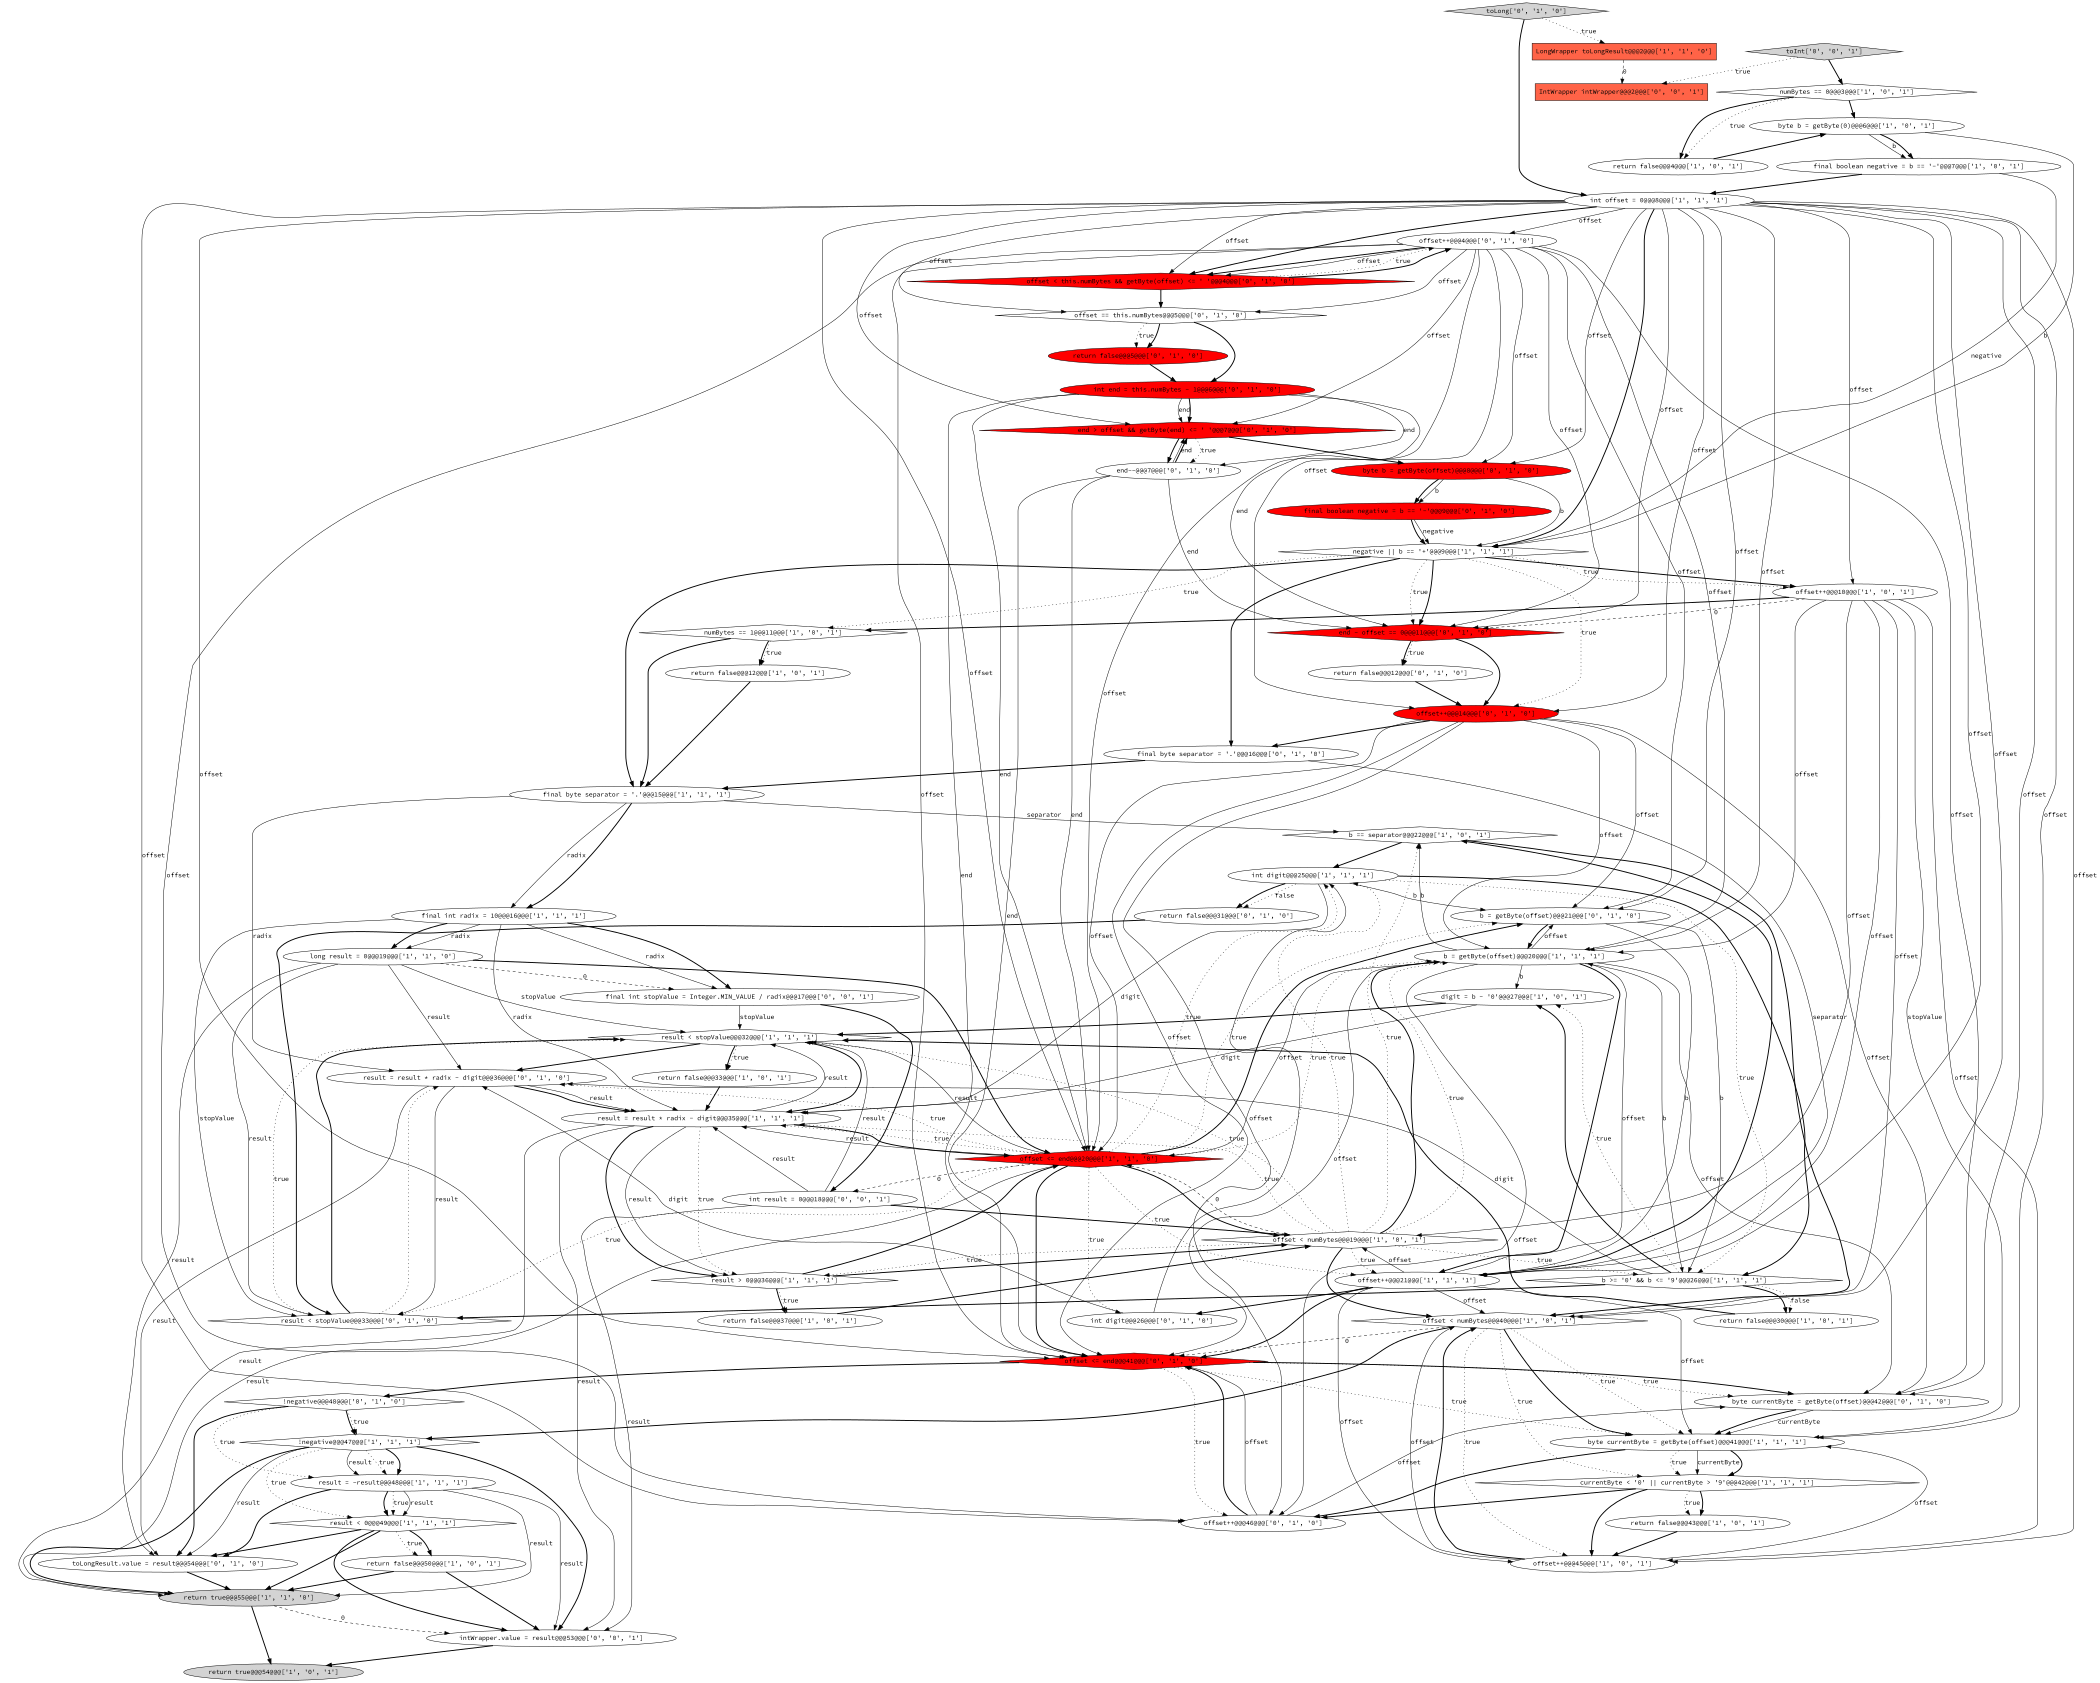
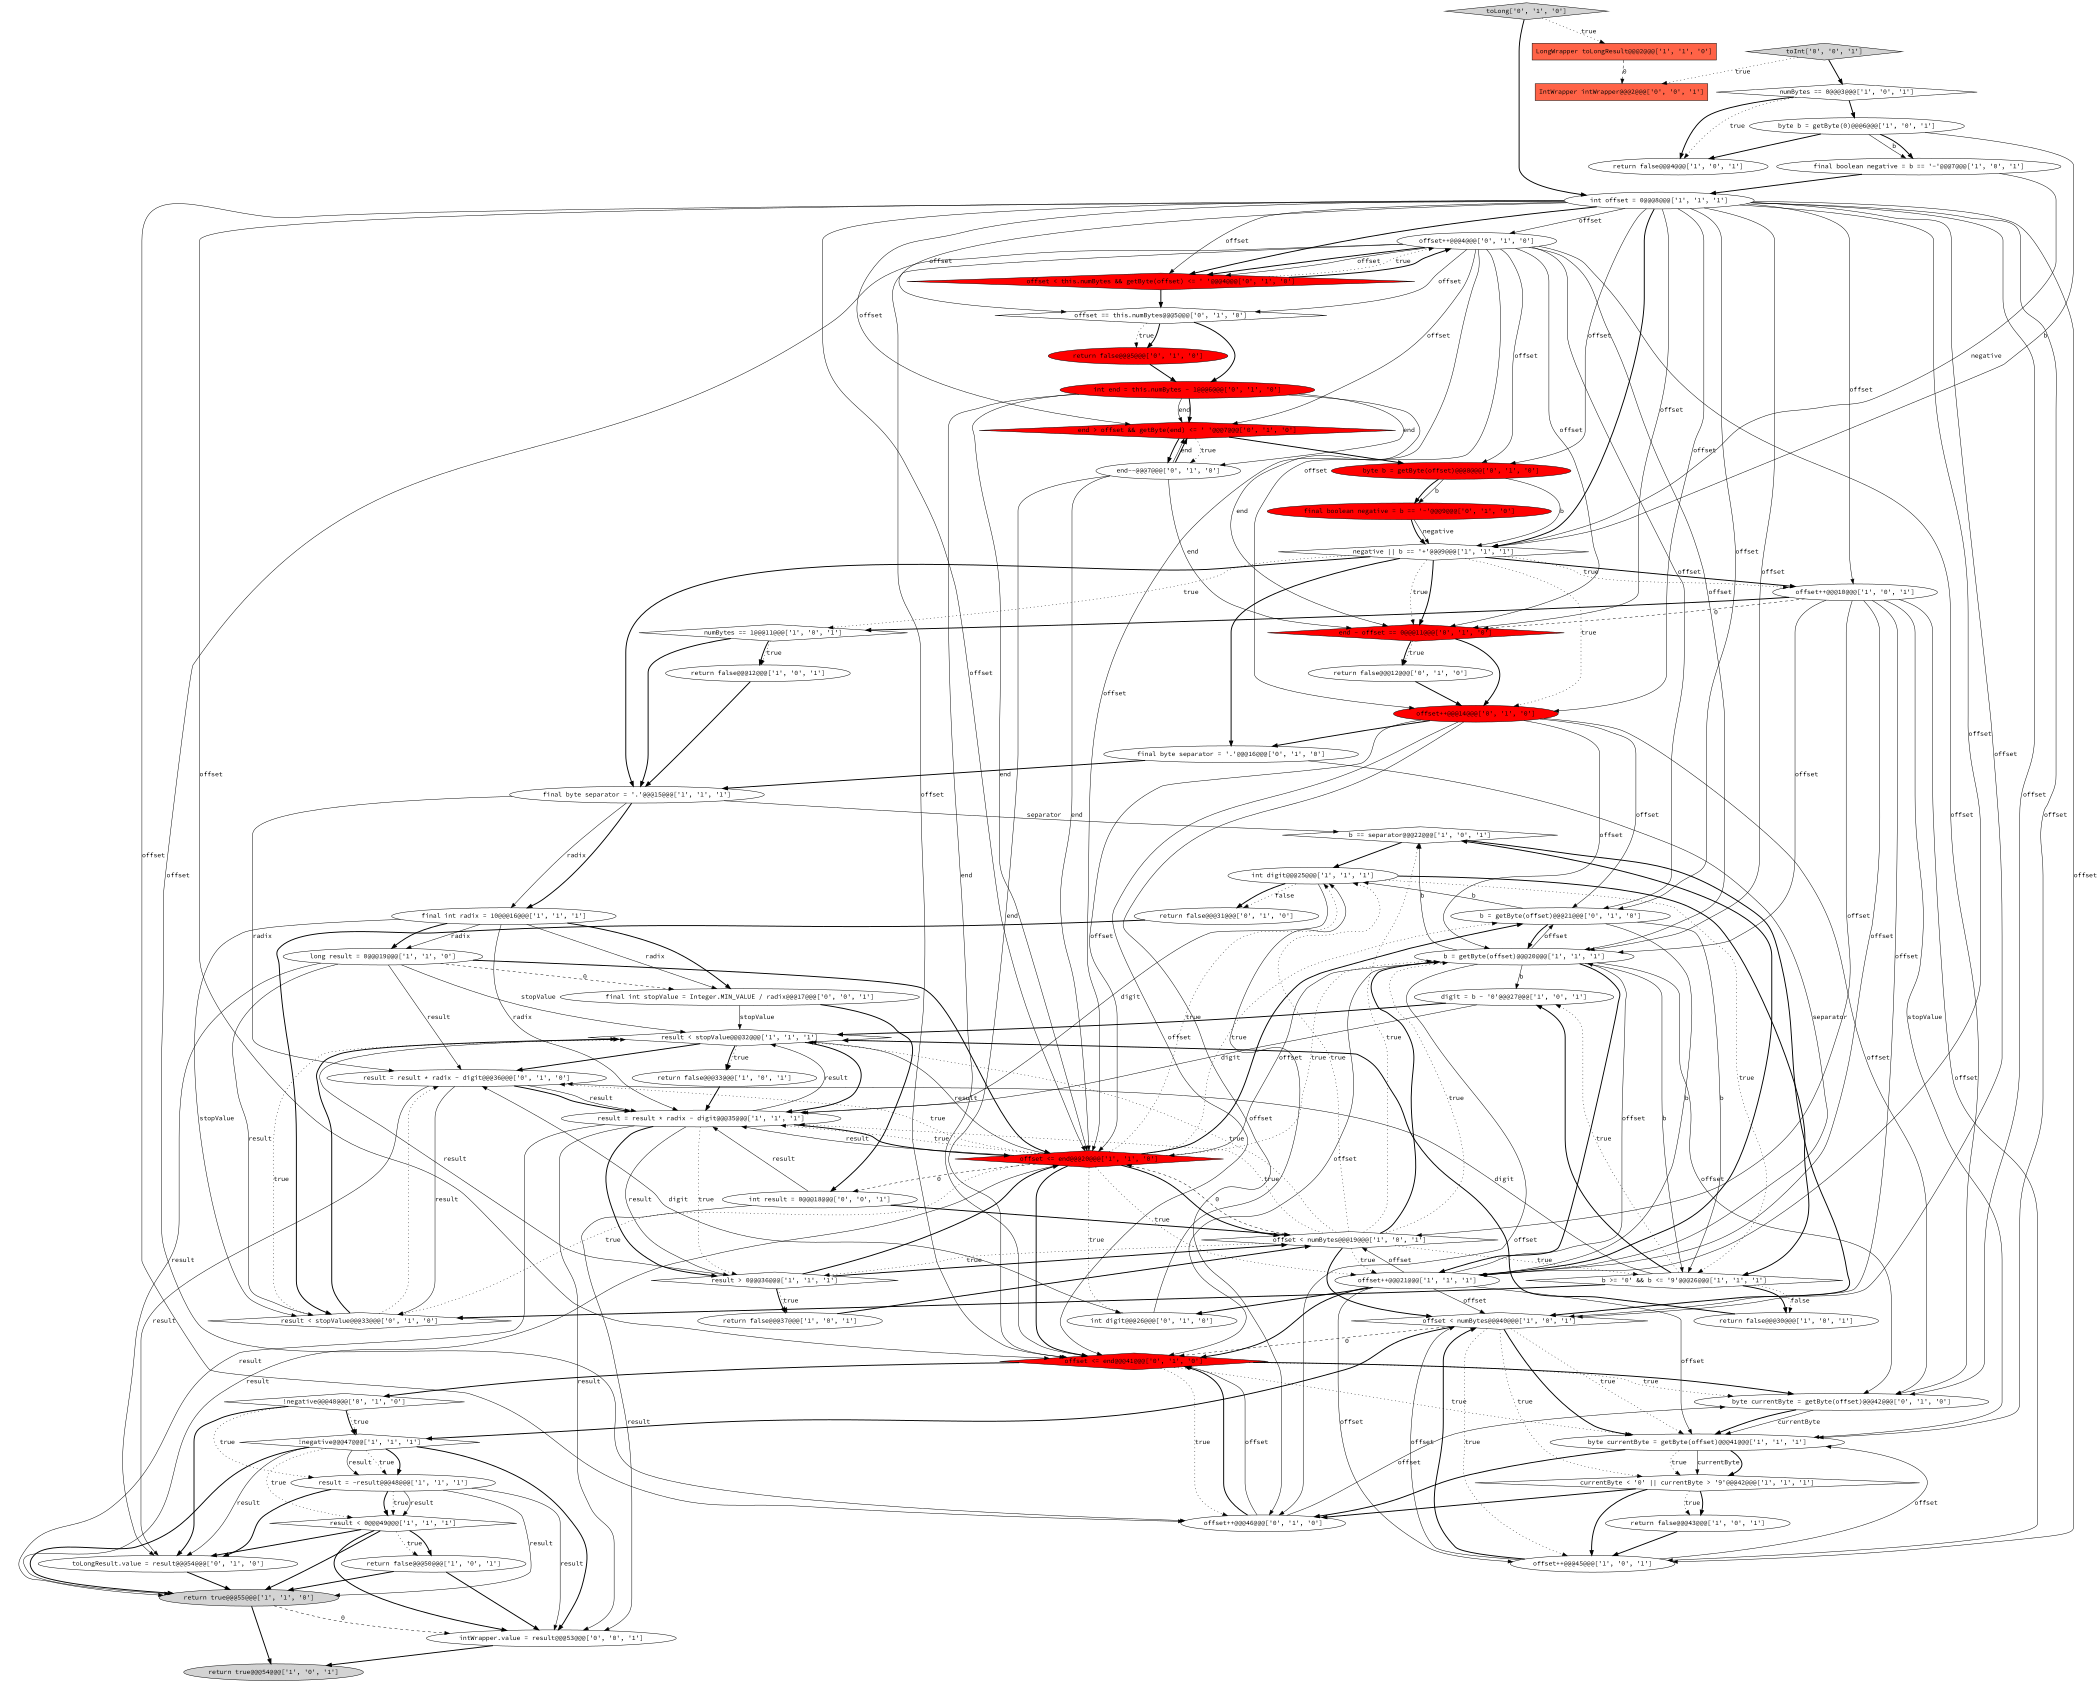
edge "return false@@@4@@@['1', '0', '1']" -> "byte b = getByte(0)@@@6@@@['1', '0', '1']": reversed
edge "int digit@@@25@@@['1', '1', '1']" -> "b = getByte(offset)@@@21@@@['0', '1', '0']": reversed
edge "int result = 0@@@18@@@['0', '0', '1']" -> "result < stopValue@@@32@@@['1', '1', '1']": now "result > 0@@@36@@@['1', '1', '1']" -> "result < stopValue@@@32@@@['1', '1', '1']"
